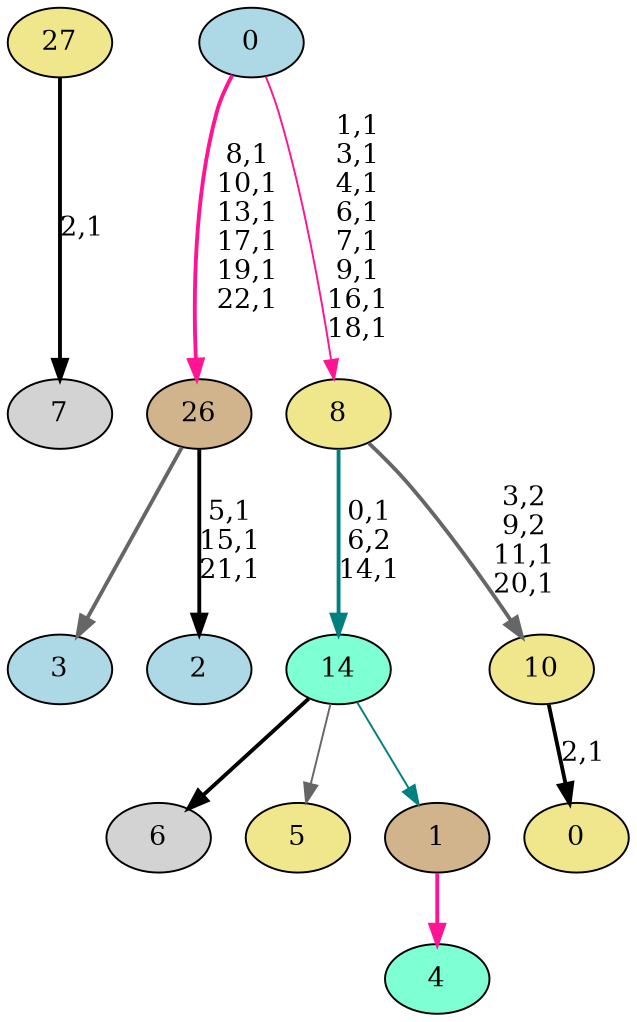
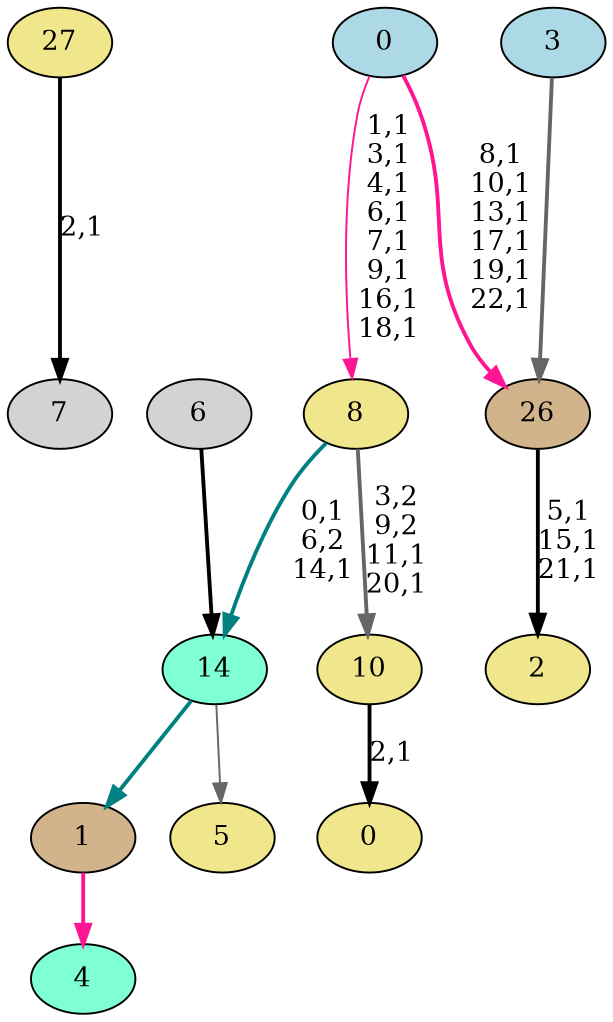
edge "26" -> "3": reversed
node "2": fillcolor lightblue -> khaki
edge "14" -> "1": style solid -> bold
edge "14" -> "6": reversed
